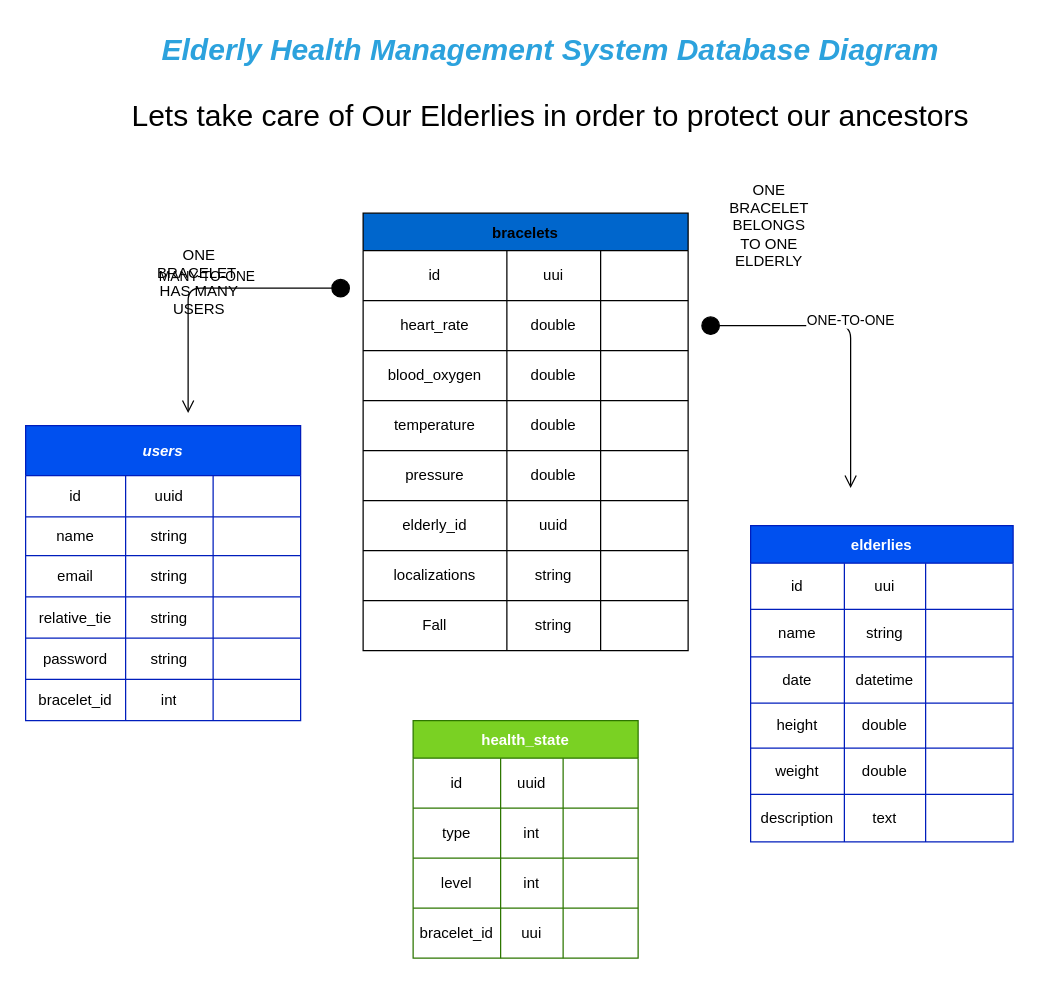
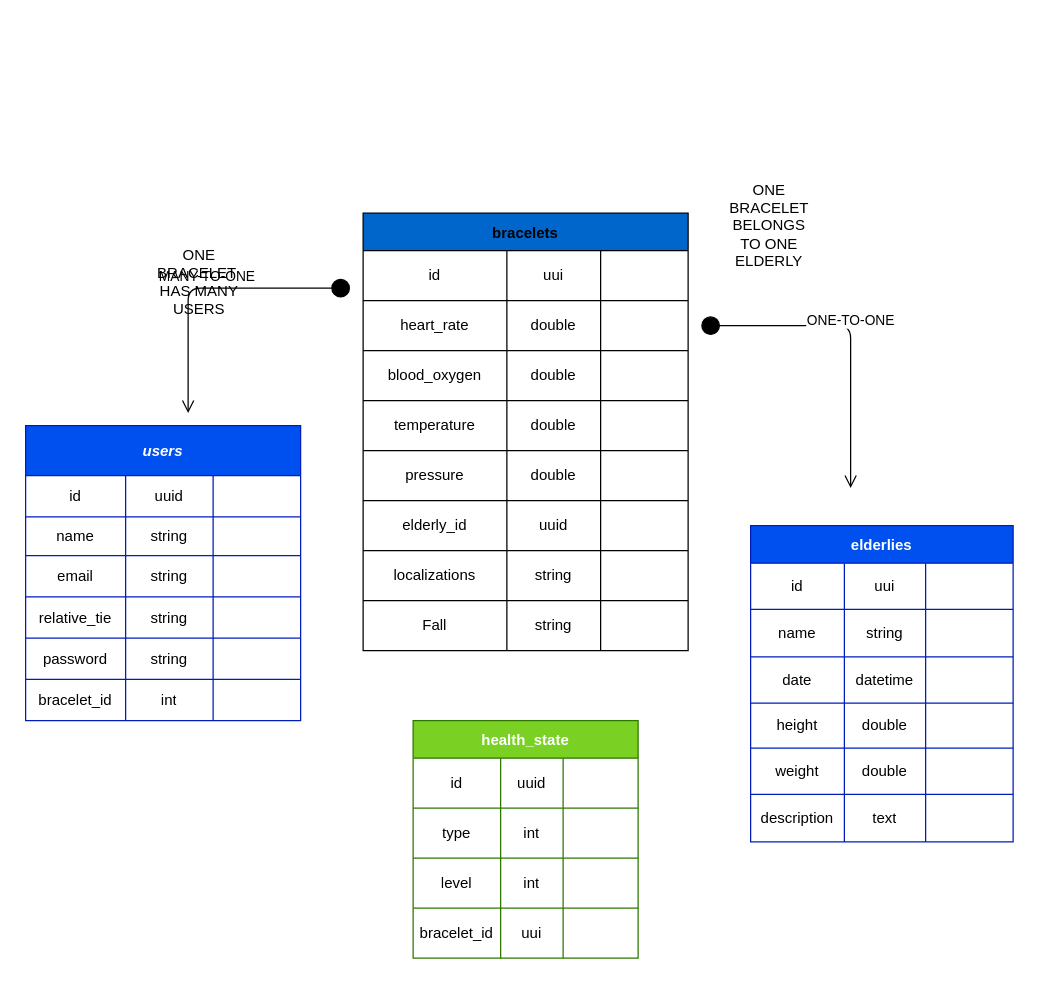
node "Elderly Health Management System Database DiagramLets take care of Our Elderlies in order to protect our ancestors": removed
